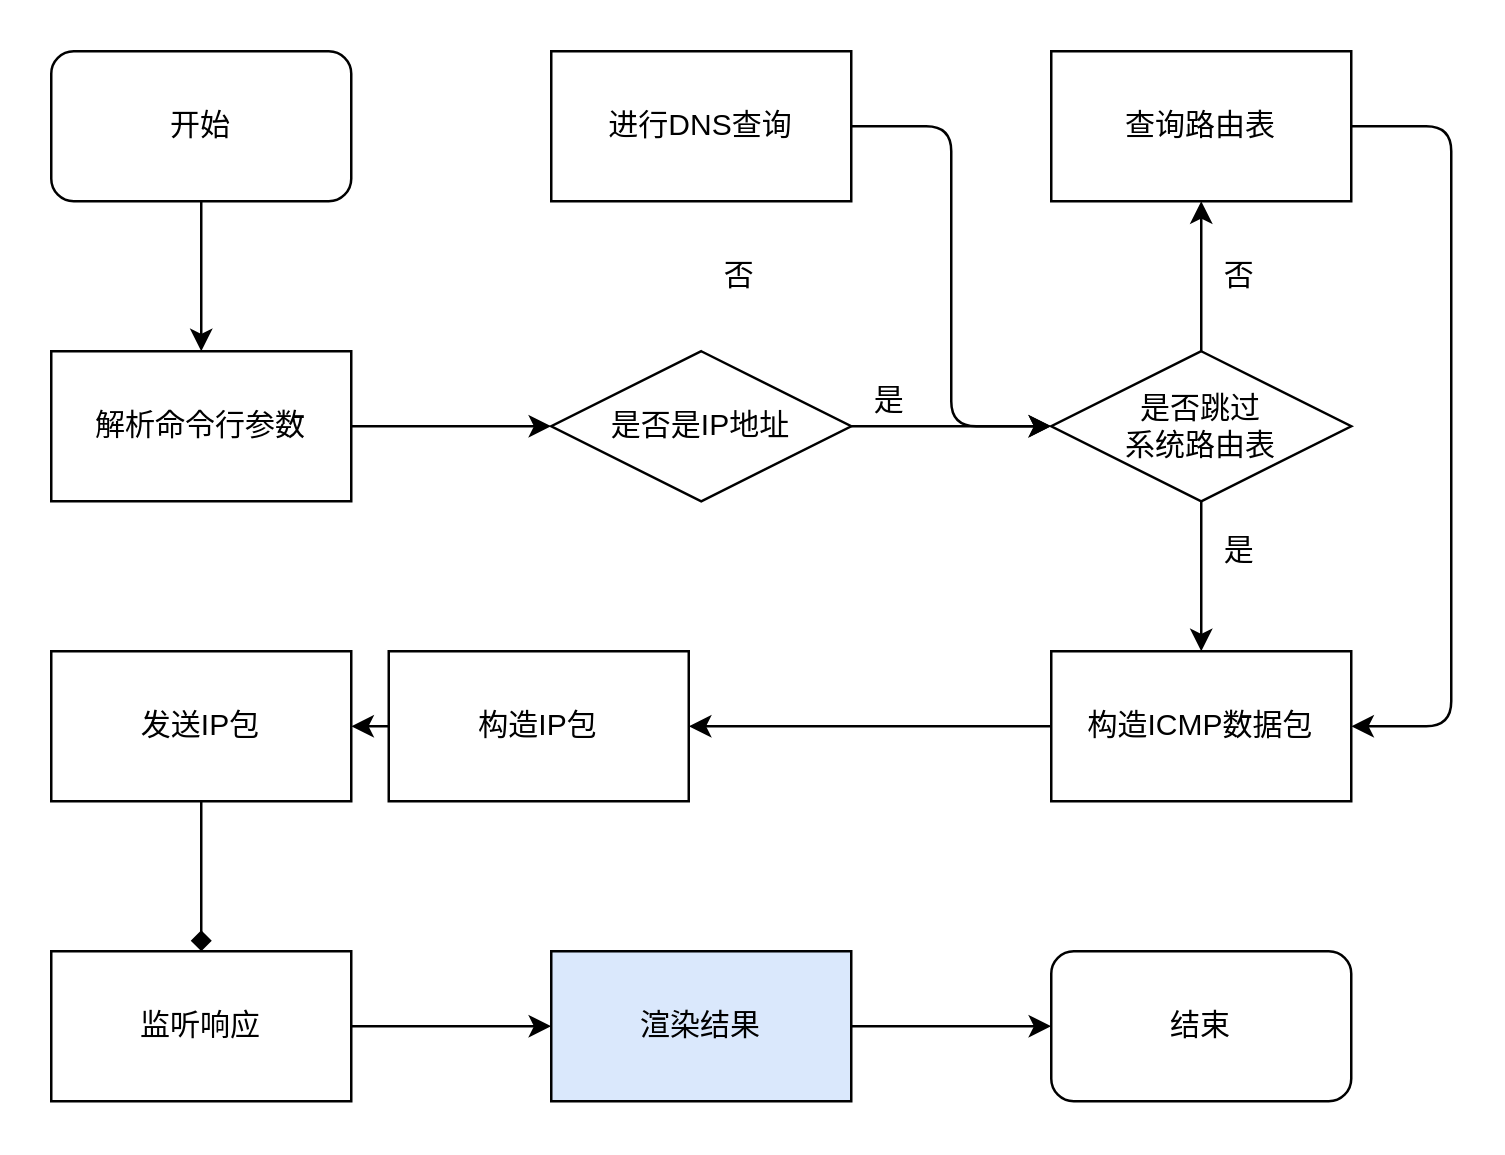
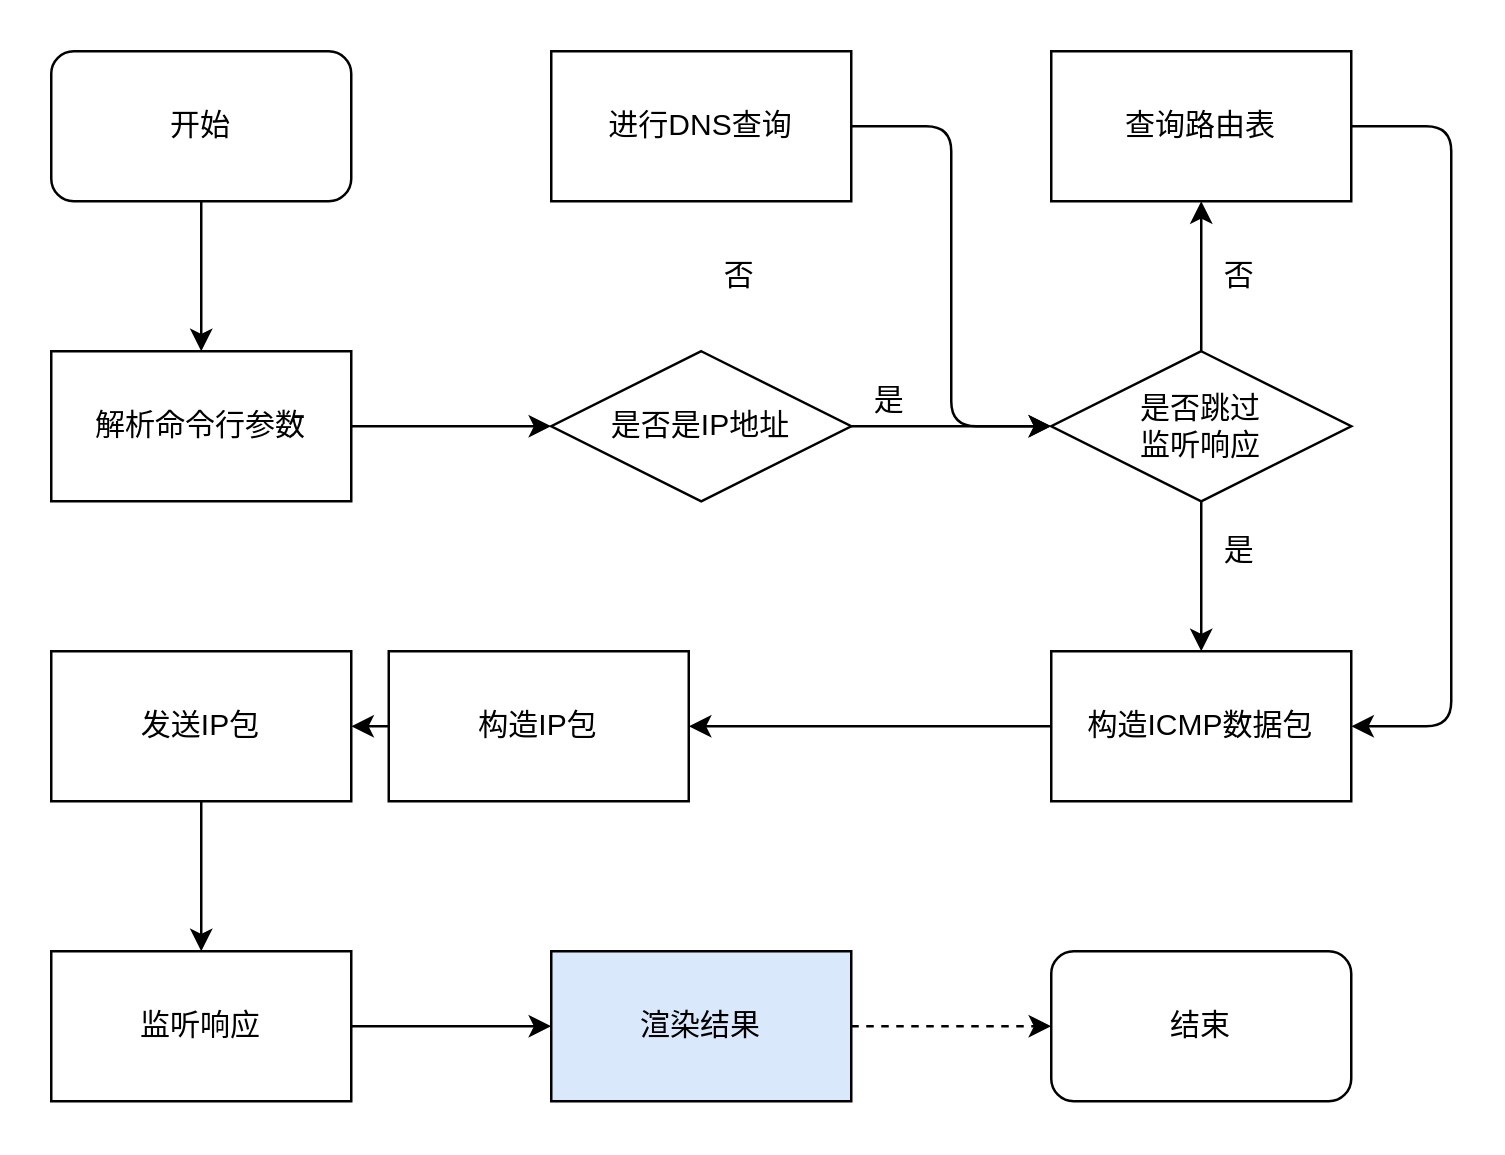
node "是否跳过 系统路由表": label "是否跳过 系统路由表" -> "是否跳过 监听响应"
edge "发送IP包" -> "监听响应": arrowhead diamond -> classic
edge "渲染结果" -> "结束": style solid -> dashed
